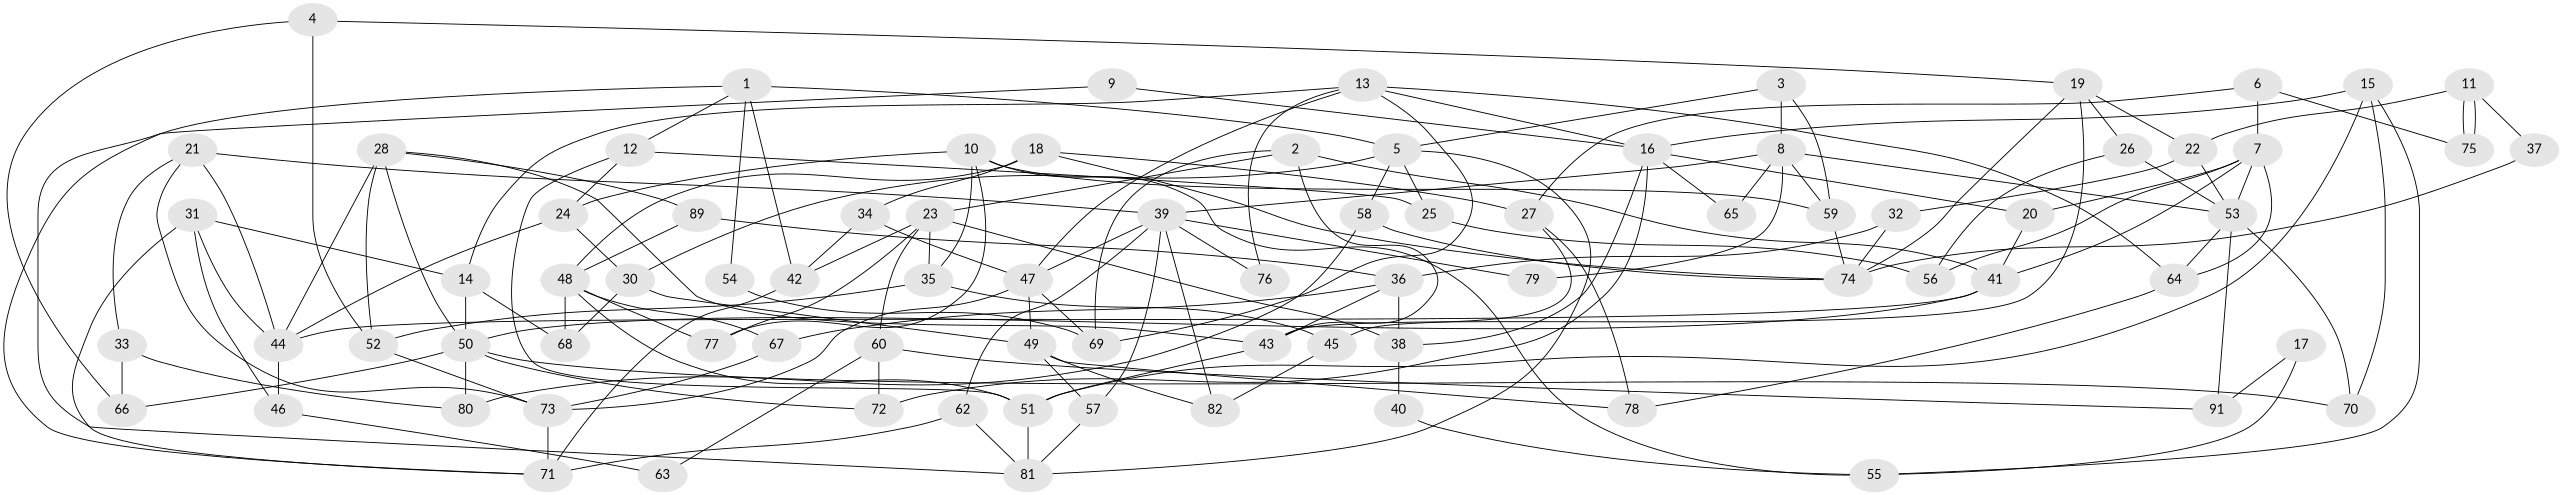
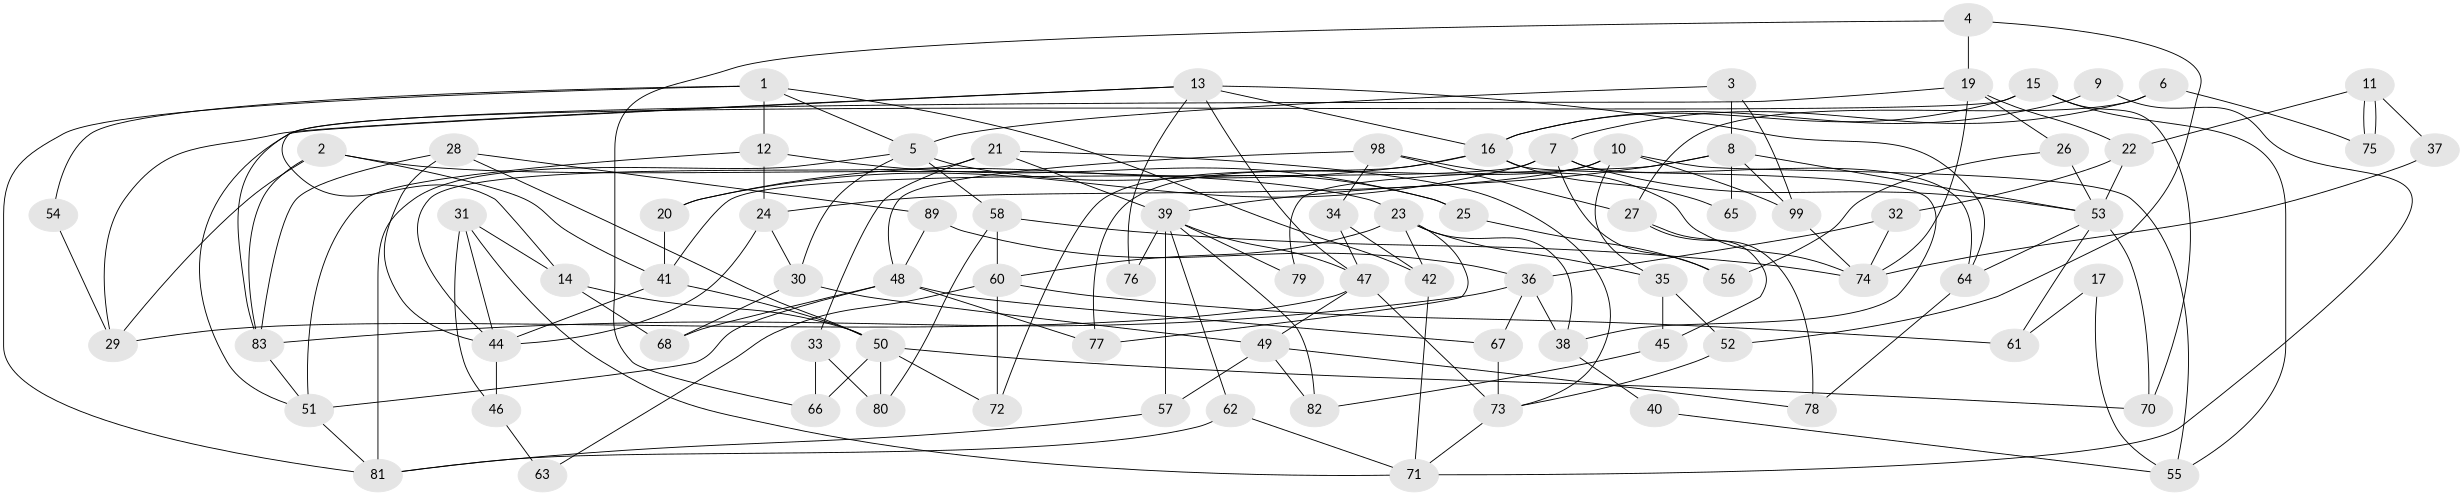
node "18": label "18" -> "98"
node "59": label "59" -> "99"
edge "28" -- "52": removed
edge "58" -- "60": added
node "69": label "69" -> "29"
node "43": label "43" -> "83"
node "91": label "91" -> "61"
